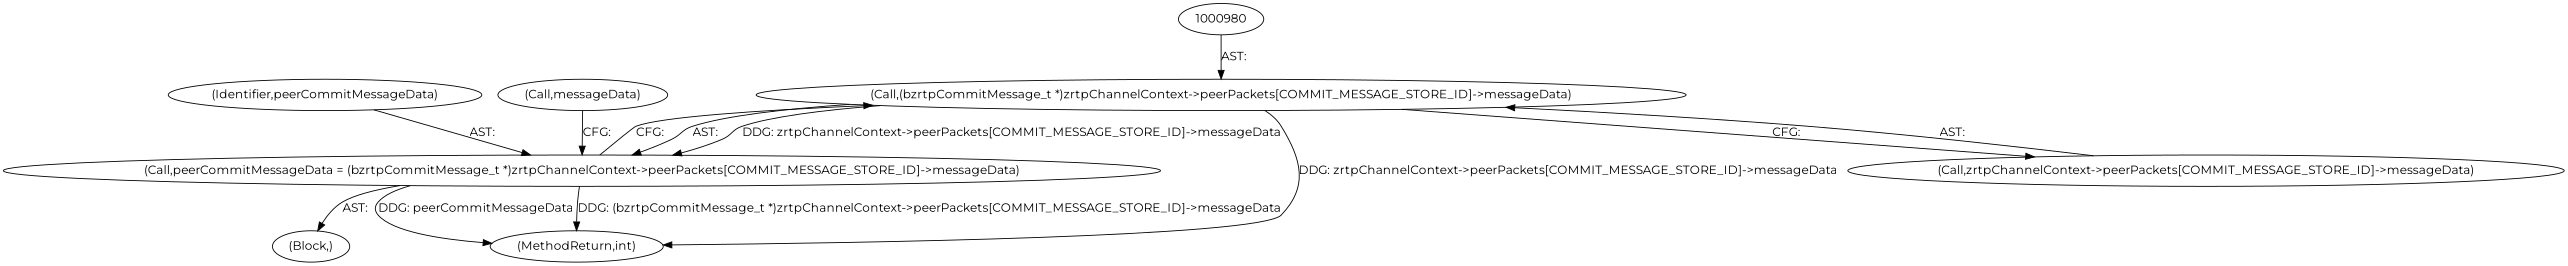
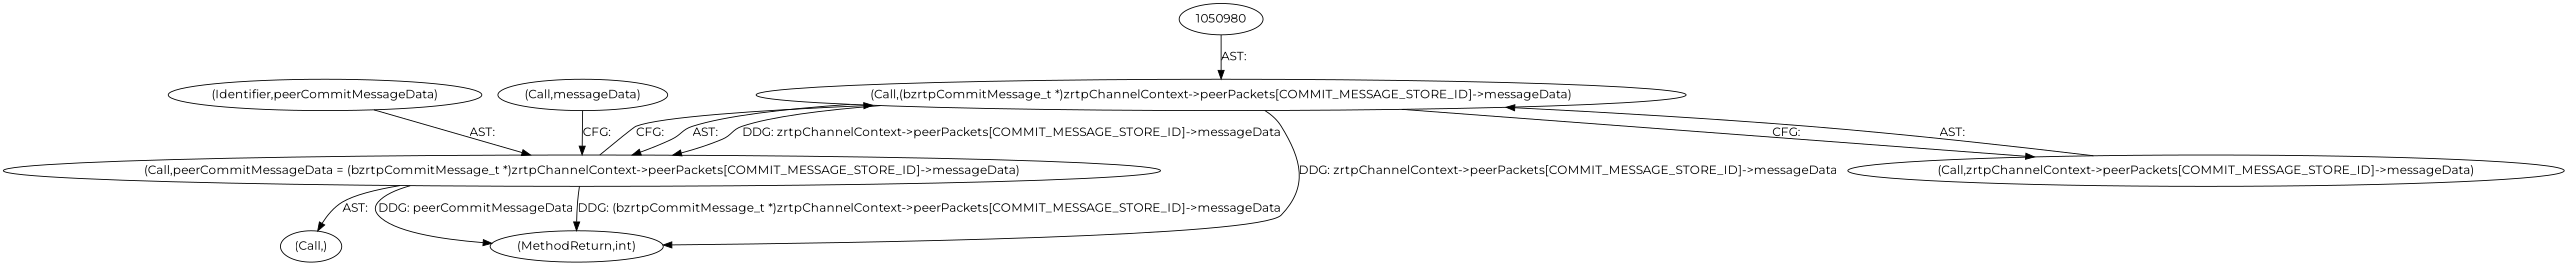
node "1000980": label "1000980" -> "1050980"
node "(Block,)": label "(Block,)" -> "(Call,)"
